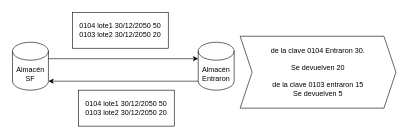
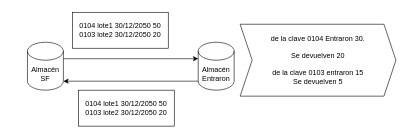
node "Almacén SF": moved (30, 66) -> (45, 66)
node "de la clave 0104 Entraron 30. Se devuelven 20 de la clave 0103 entraron 15 Se devuelven 5": moved (318, 72) -> (318, 60)
